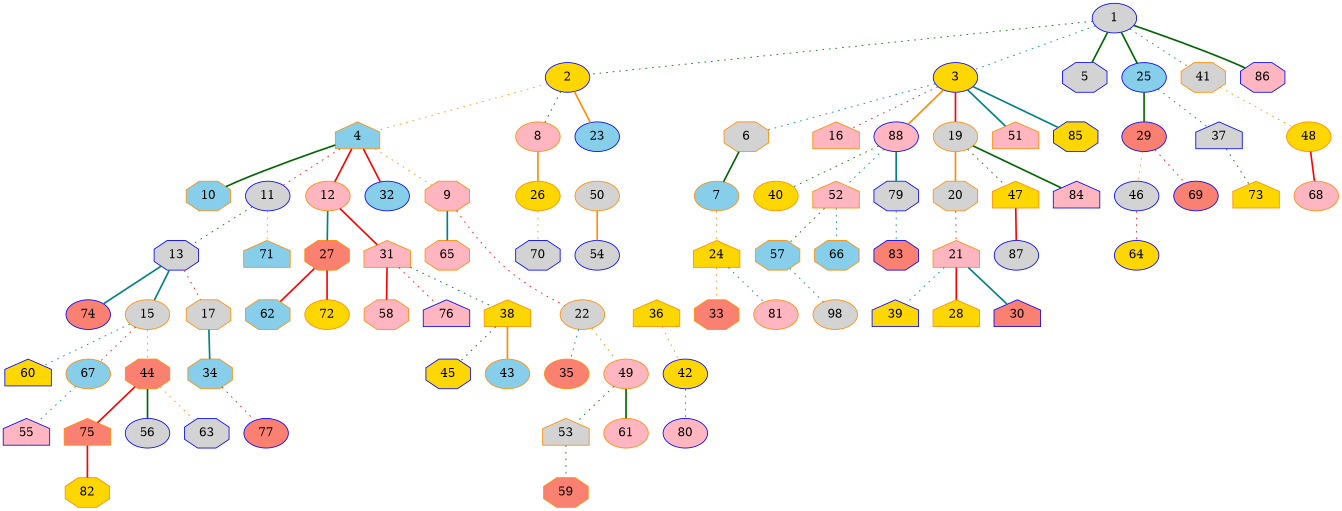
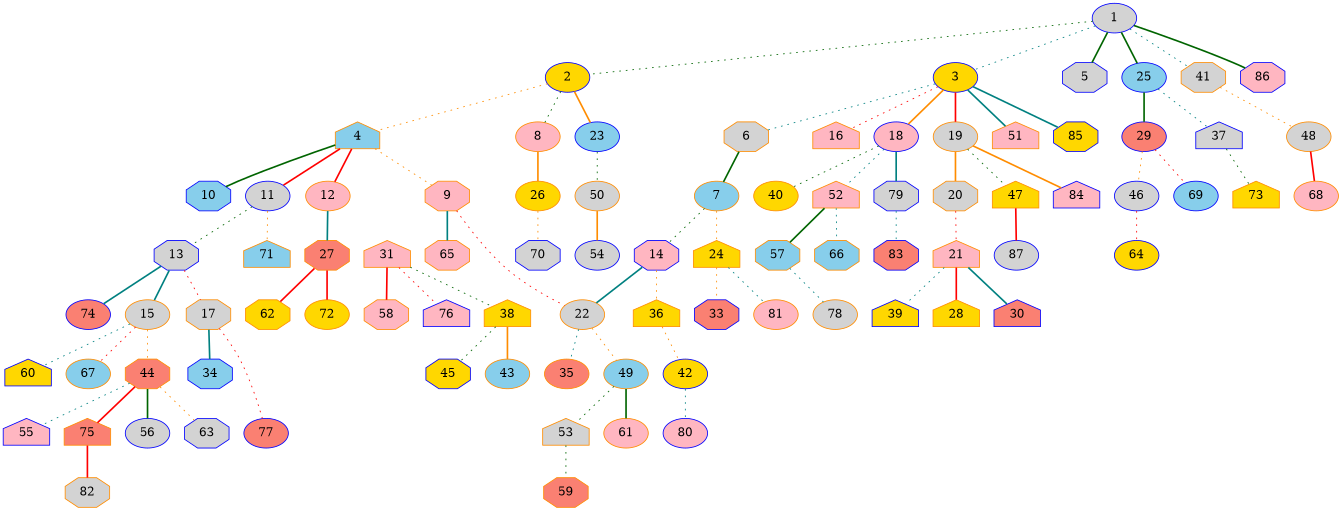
node "88": label "88" -> "18"
node "48": fillcolor gold -> lightgrey
edge "23" -- "50": added
edge "4" -- "11": style dotted -> bold
edge "19" -- "84": color darkgreen -> darkorange
node "10": color darkorange -> blue
node "32": removed
node "69": fillcolor salmon -> skyblue
edge "52" -- "57": style dotted -> bold
edge "12" -- "31": removed
node "14": added
node "62": fillcolor skyblue -> gold
node "33": color darkorange -> blue
node "98": label "98" -> "78"
node "34": color darkorange -> blue
node "49": fillcolor lightpink -> skyblue
edge "34" -- "77": now "17" -- "77"
edge "67" -- "55": now "44" -- "55"
node "82": fillcolor gold -> lightgrey
